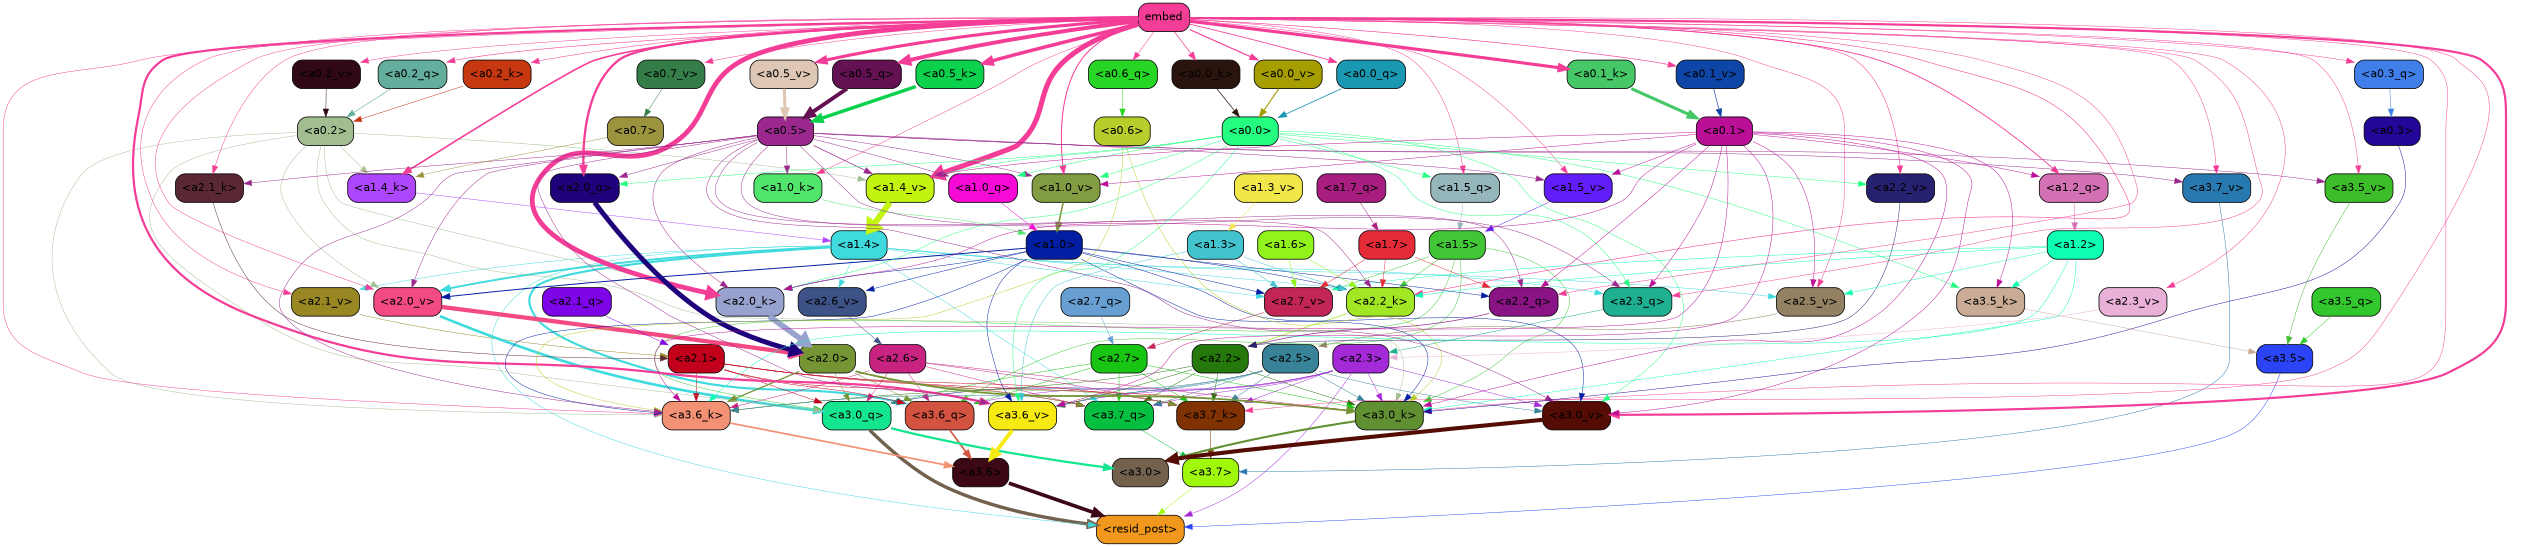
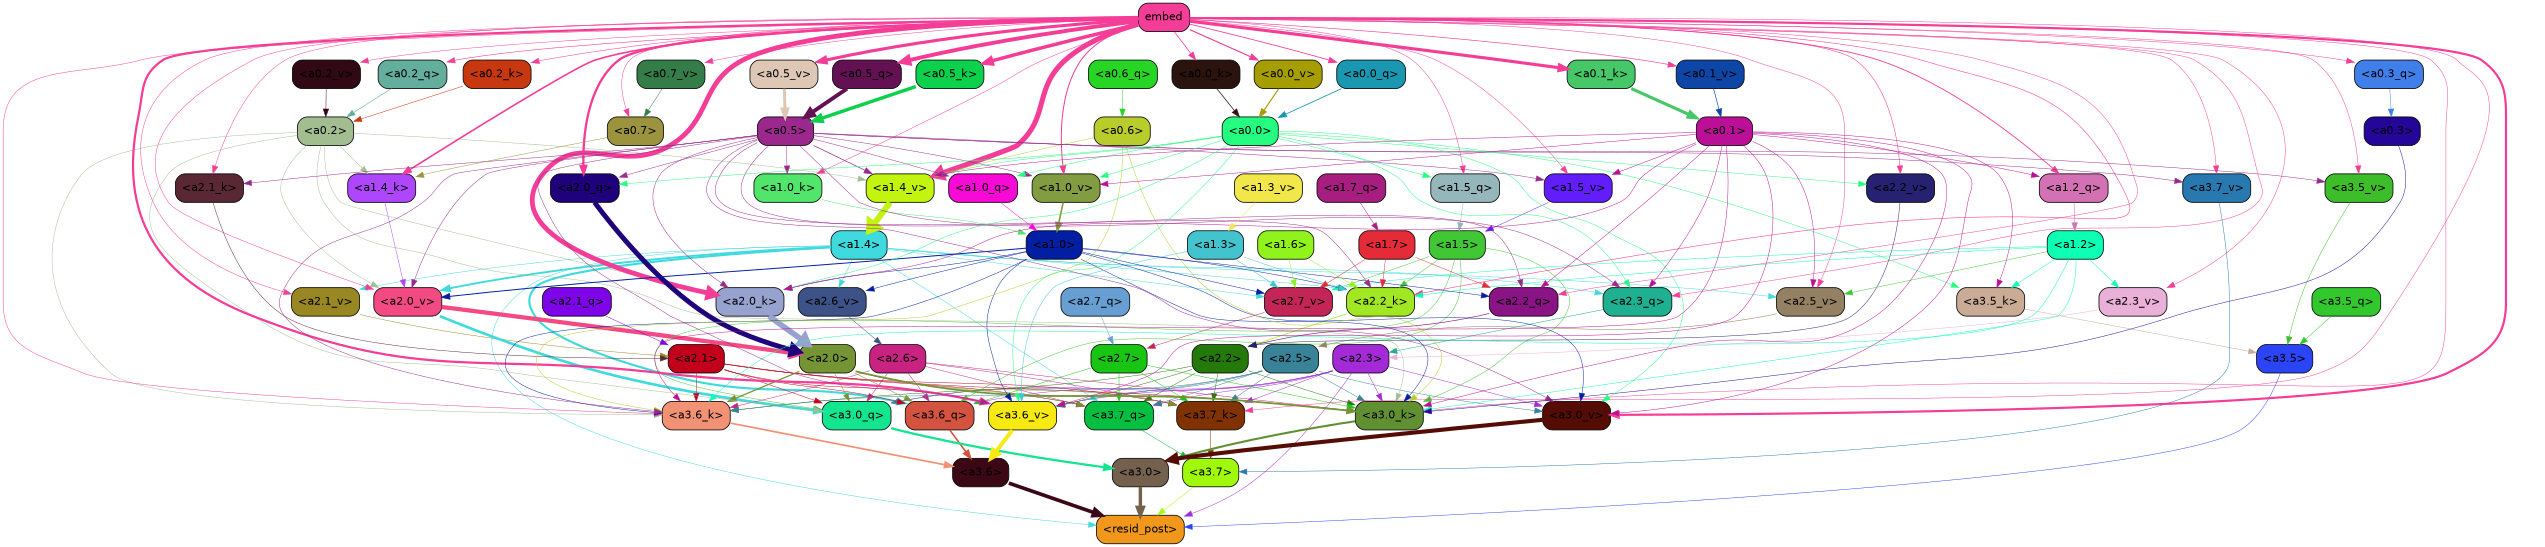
edge "embed" -> "<a0.6_q>": now "embed" -> "<a0.7>"
edge "<a0.6>" -> "<a1.4_v>": added
edge "<a1.4_k>" -> "<a1.4>": now "<a1.4_k>" -> "<a2.0_v>"
edge "<a1.2>" -> "<a2.3_v>": added
edge "<a1.2>" -> "<a2.5_v>": color #0dffb4 -> #41c735
edge "<a2.7>" -> "<a3.0_q>": removed
edge "<a3.0_q>" -> "<resid_post>": now "<a3.0>" -> "<resid_post>"
